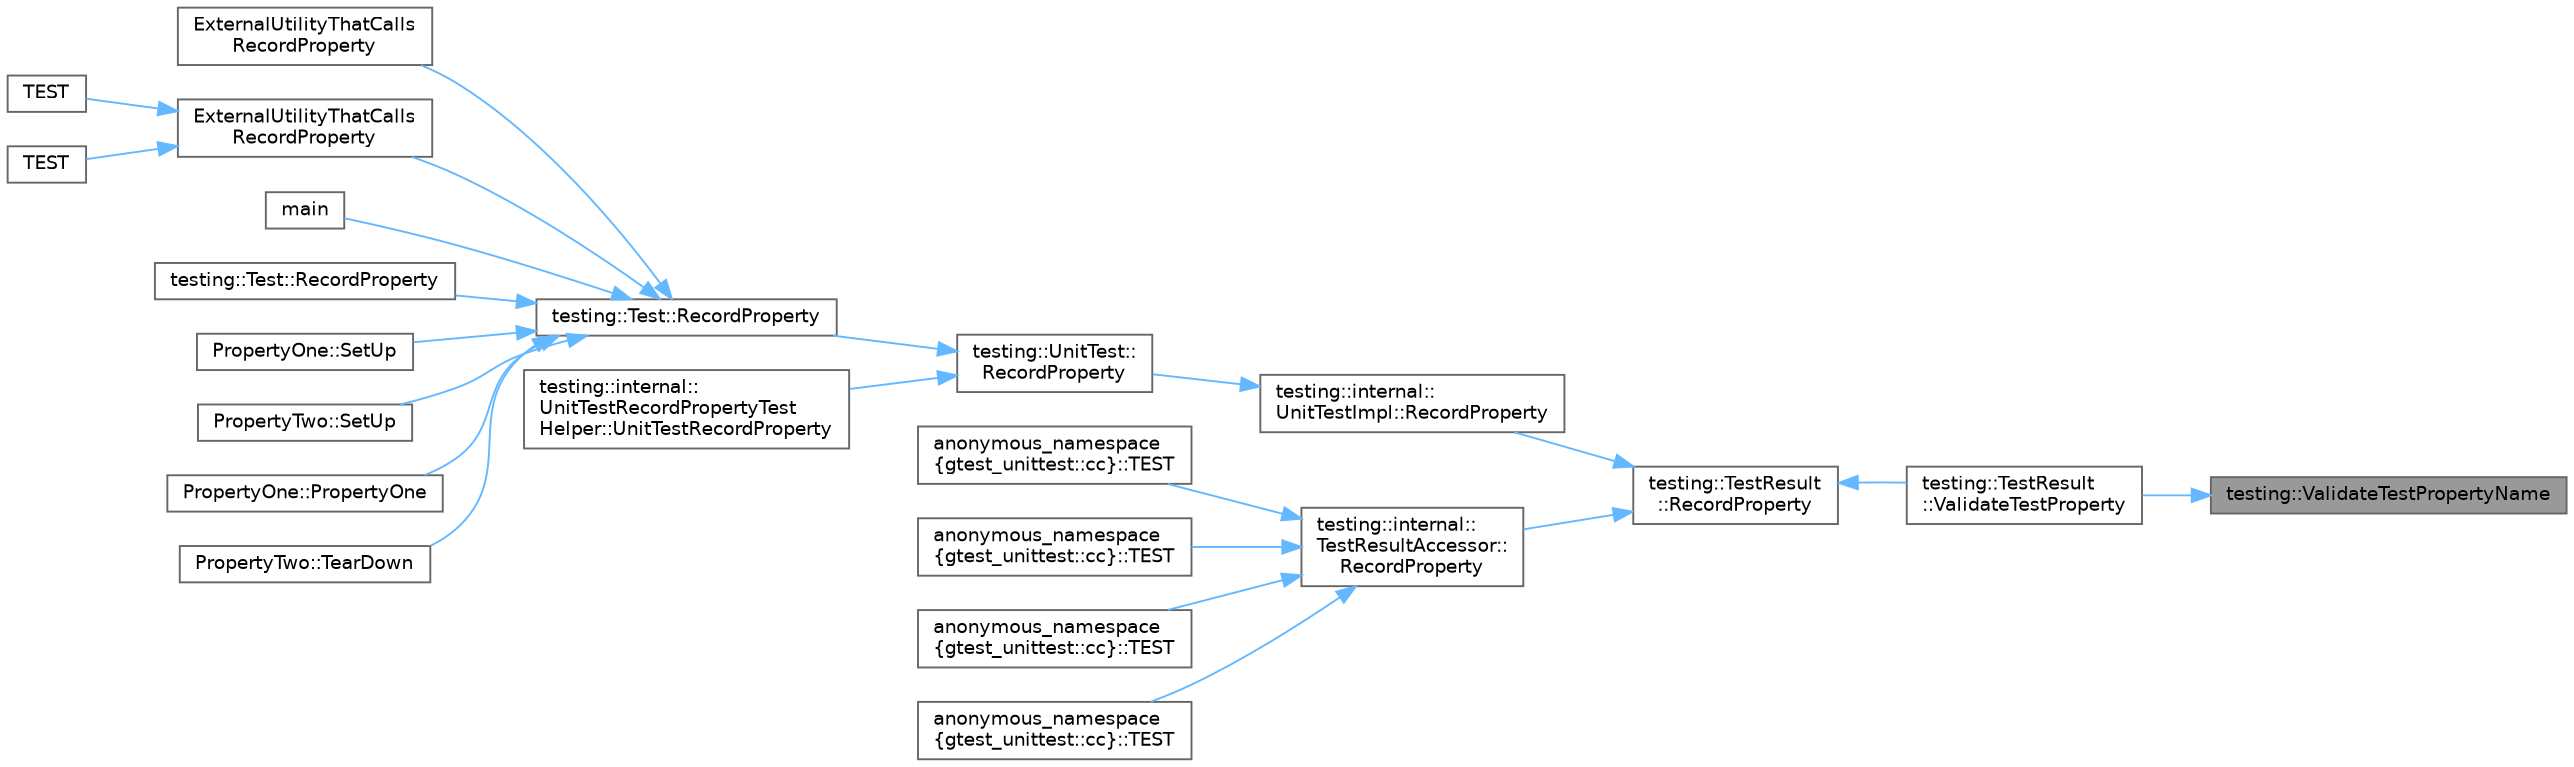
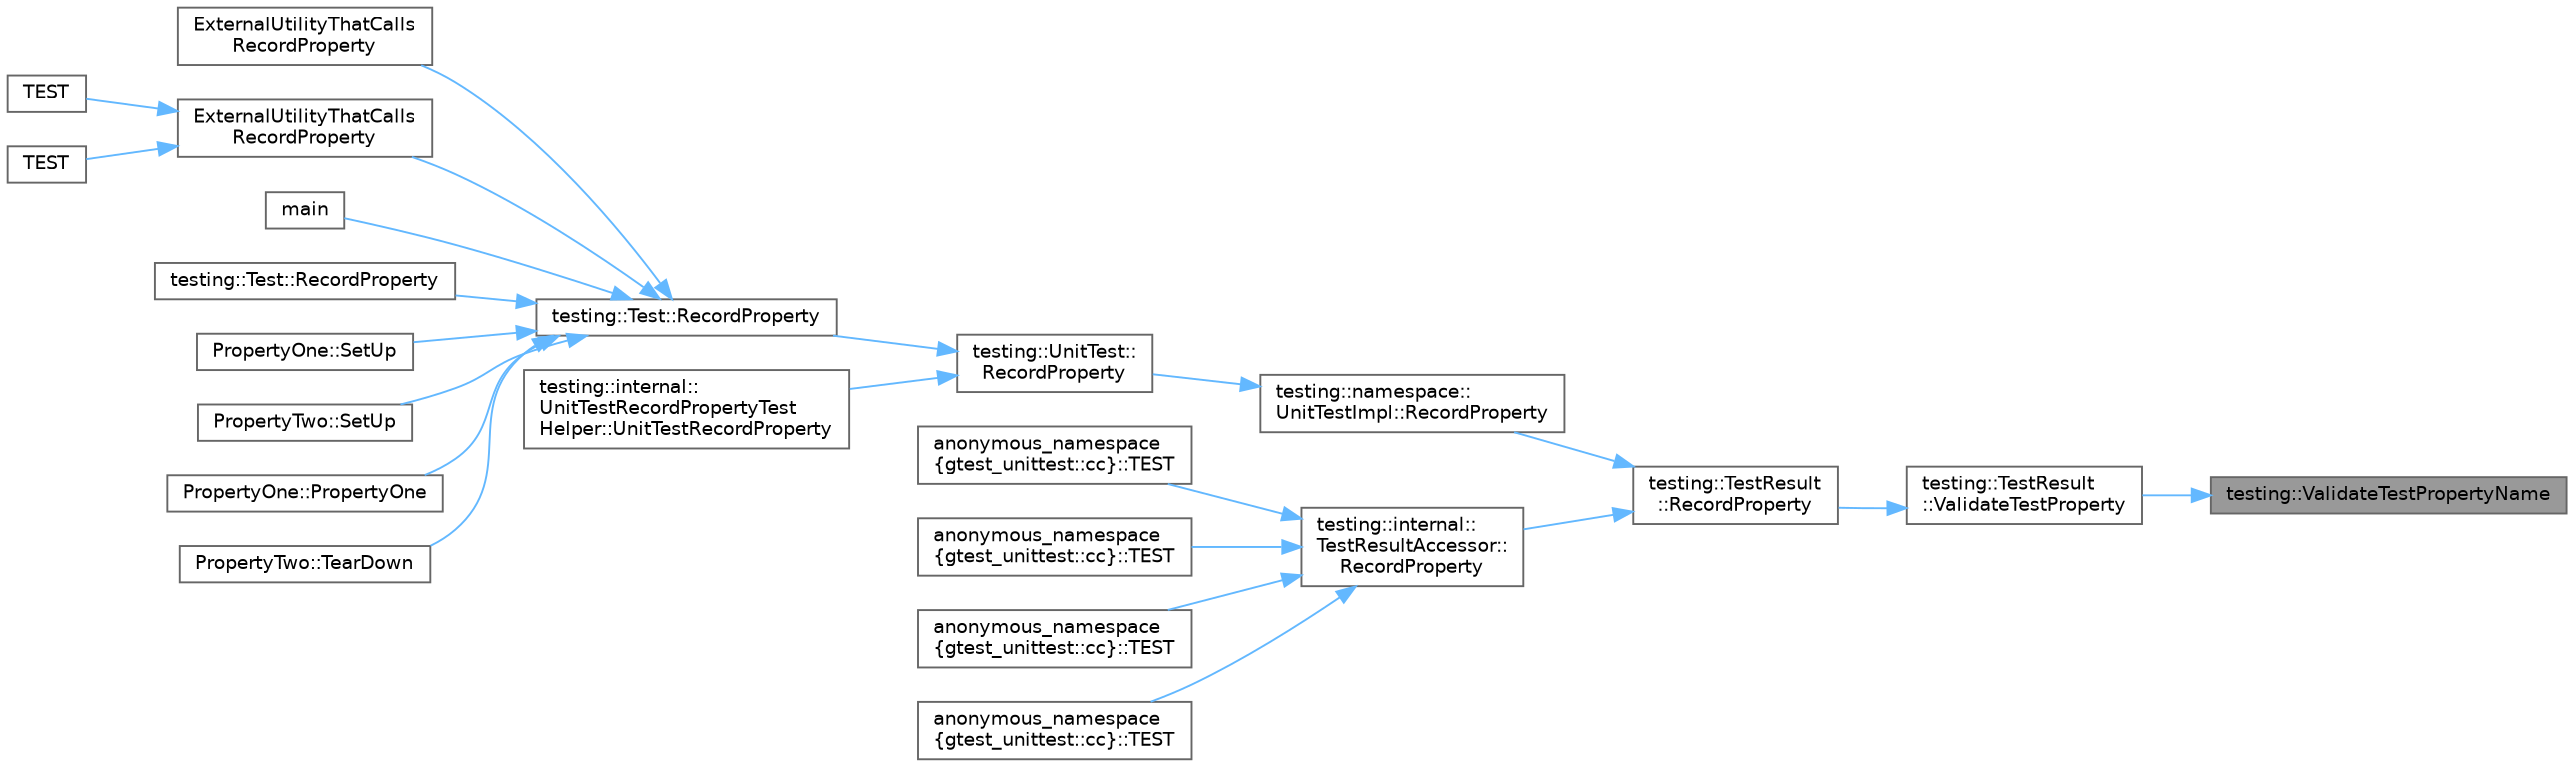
node "testing::internal:: UnitTestImpl::RecordProperty": label "testing::internal:: UnitTestImpl::RecordProperty" -> "testing::namespace:: UnitTestImpl::RecordProperty"
edge "testing::TestResult ::ValidateTestProperty" -> "testing::TestResult ::RecordProperty": reversed
